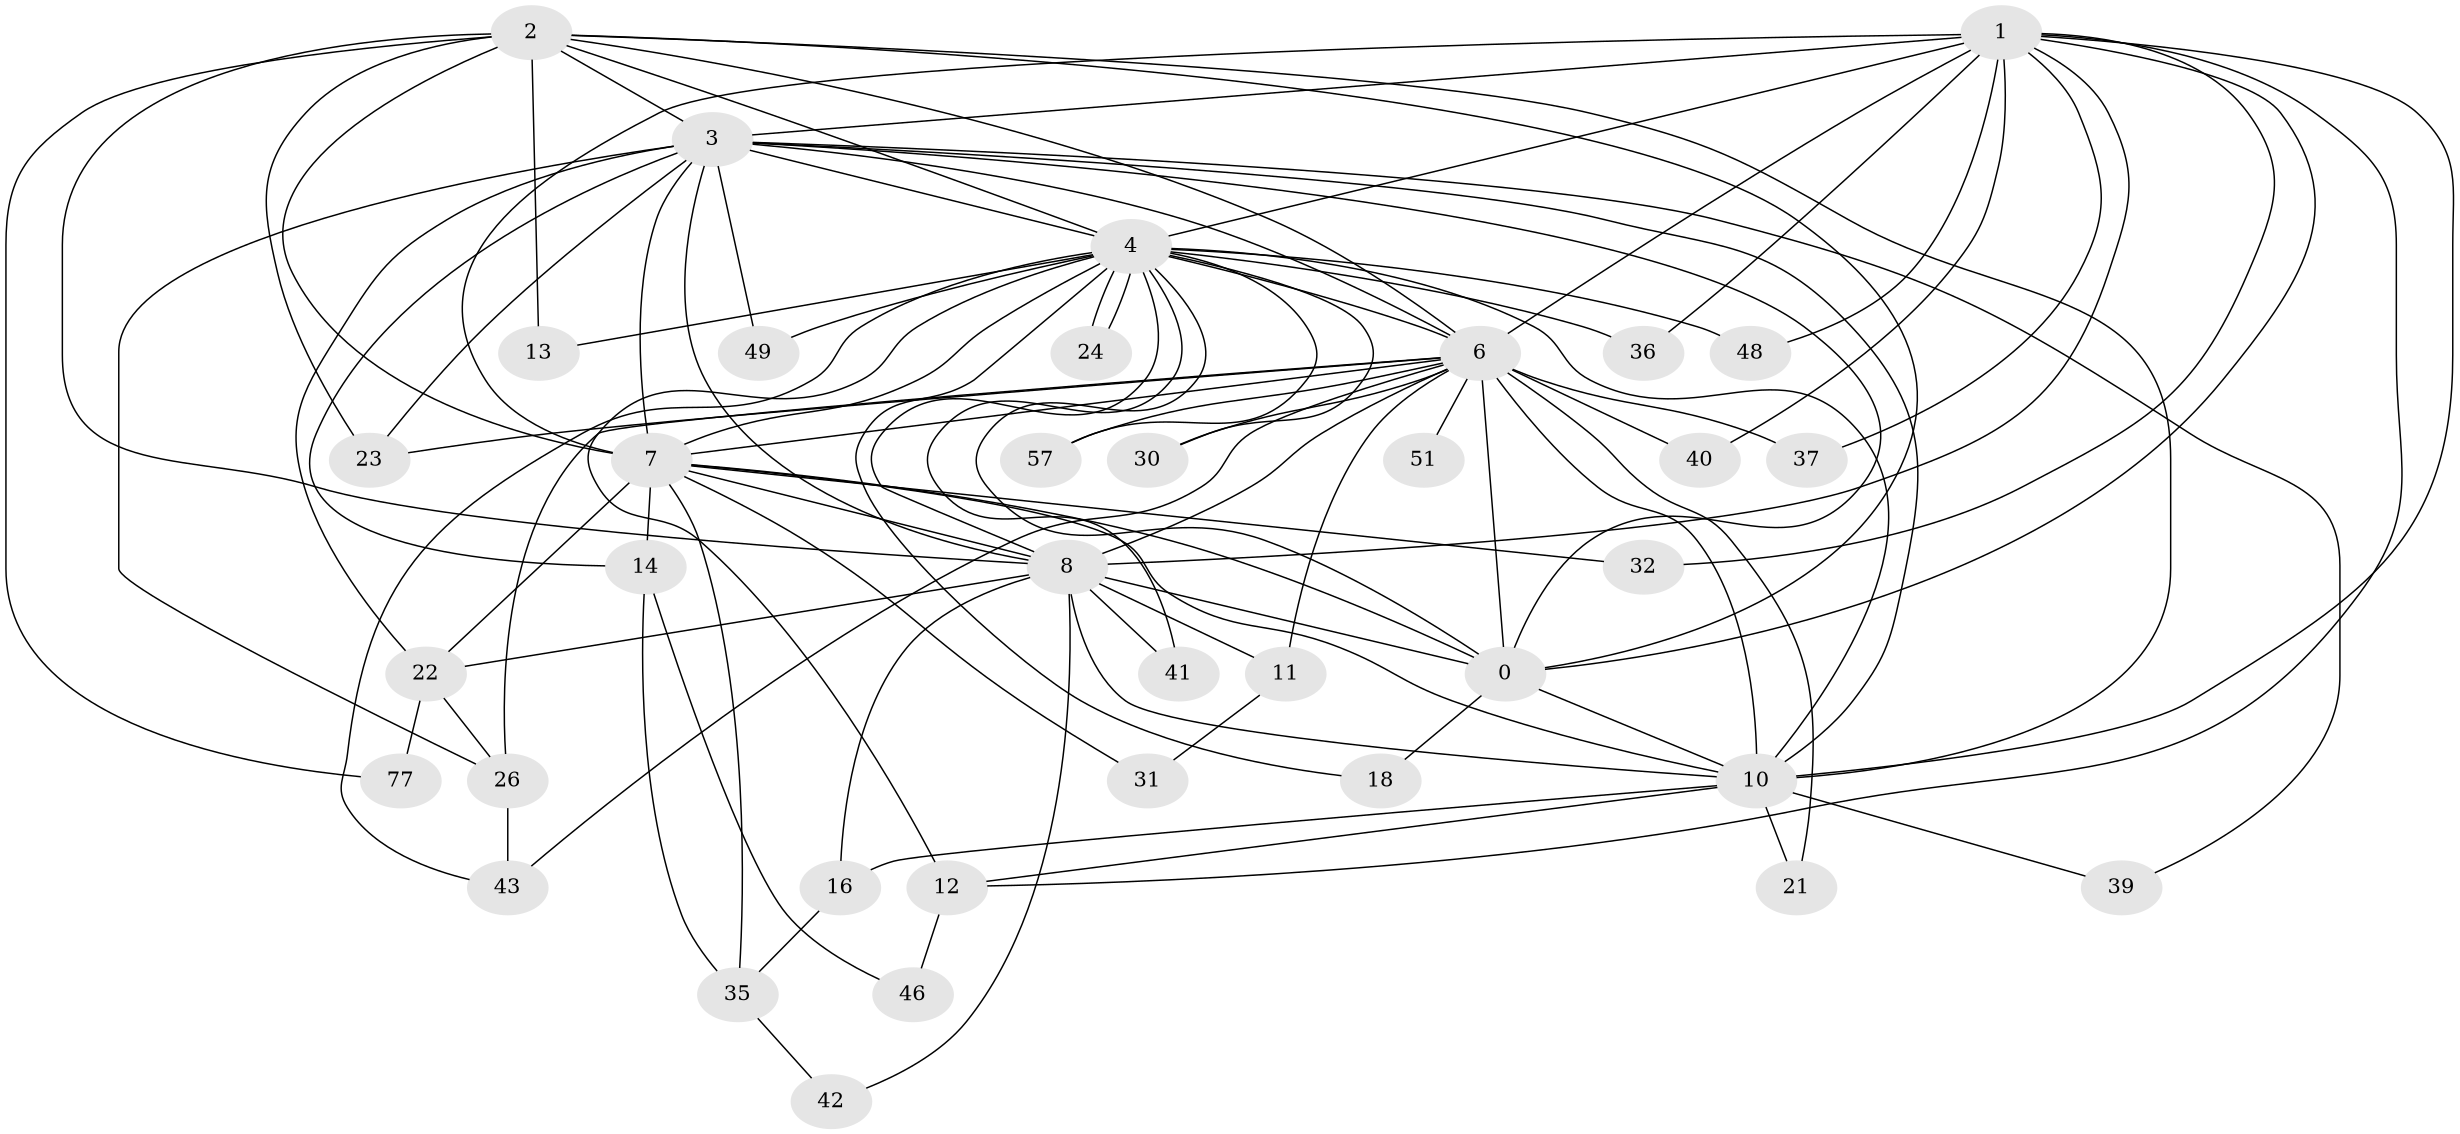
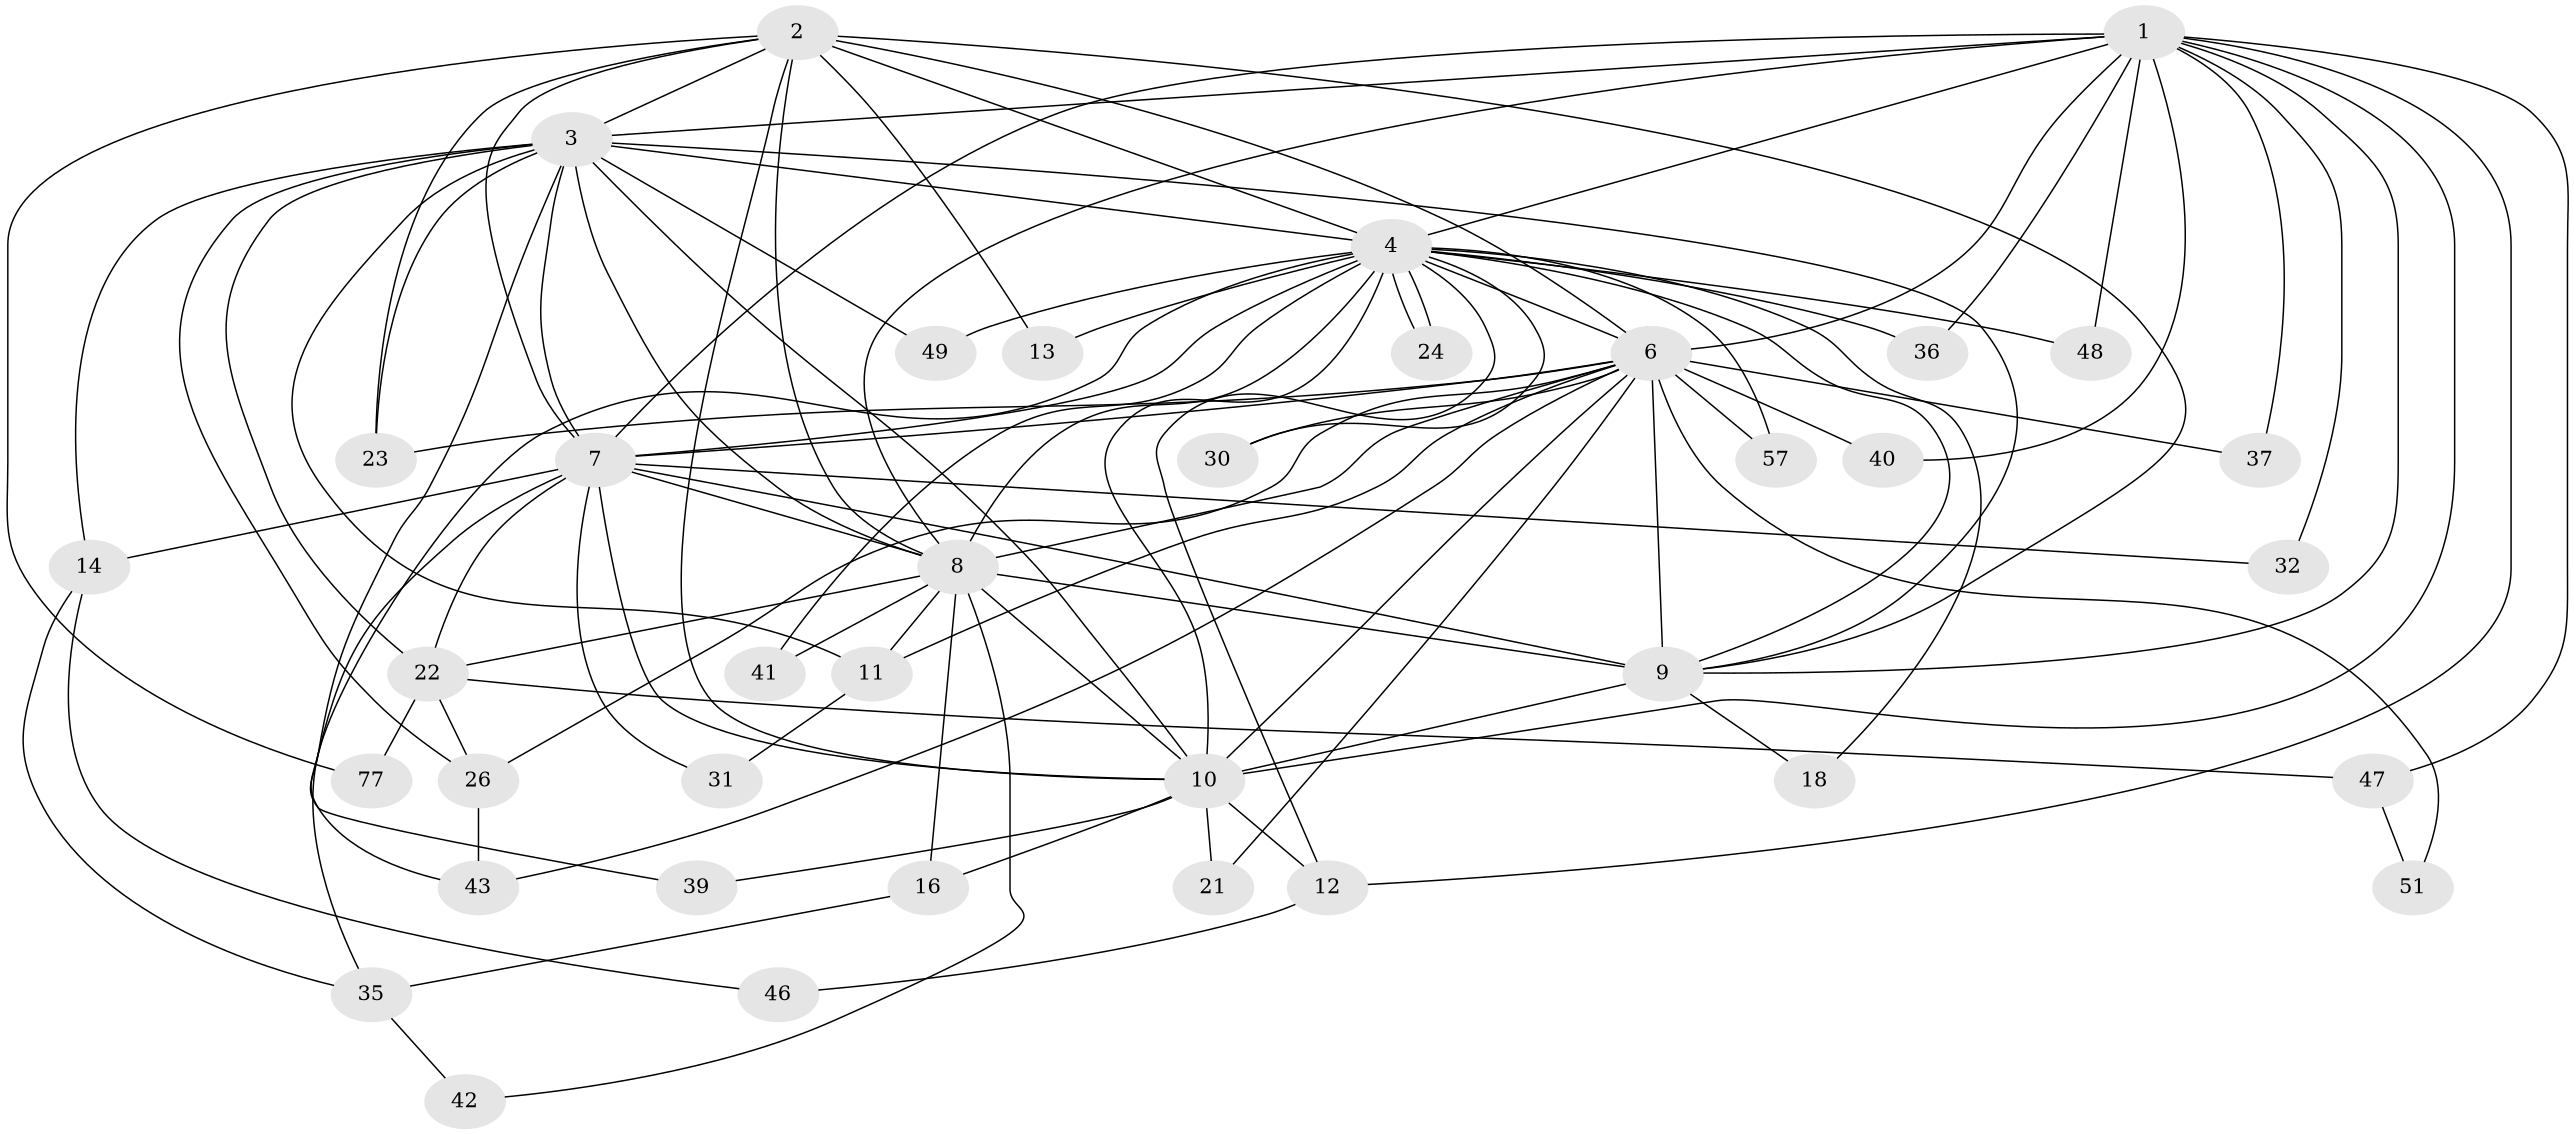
edge "3" -- "6": now "3" -- "11"
node "0": label "0" -> "9"
node "47": added
